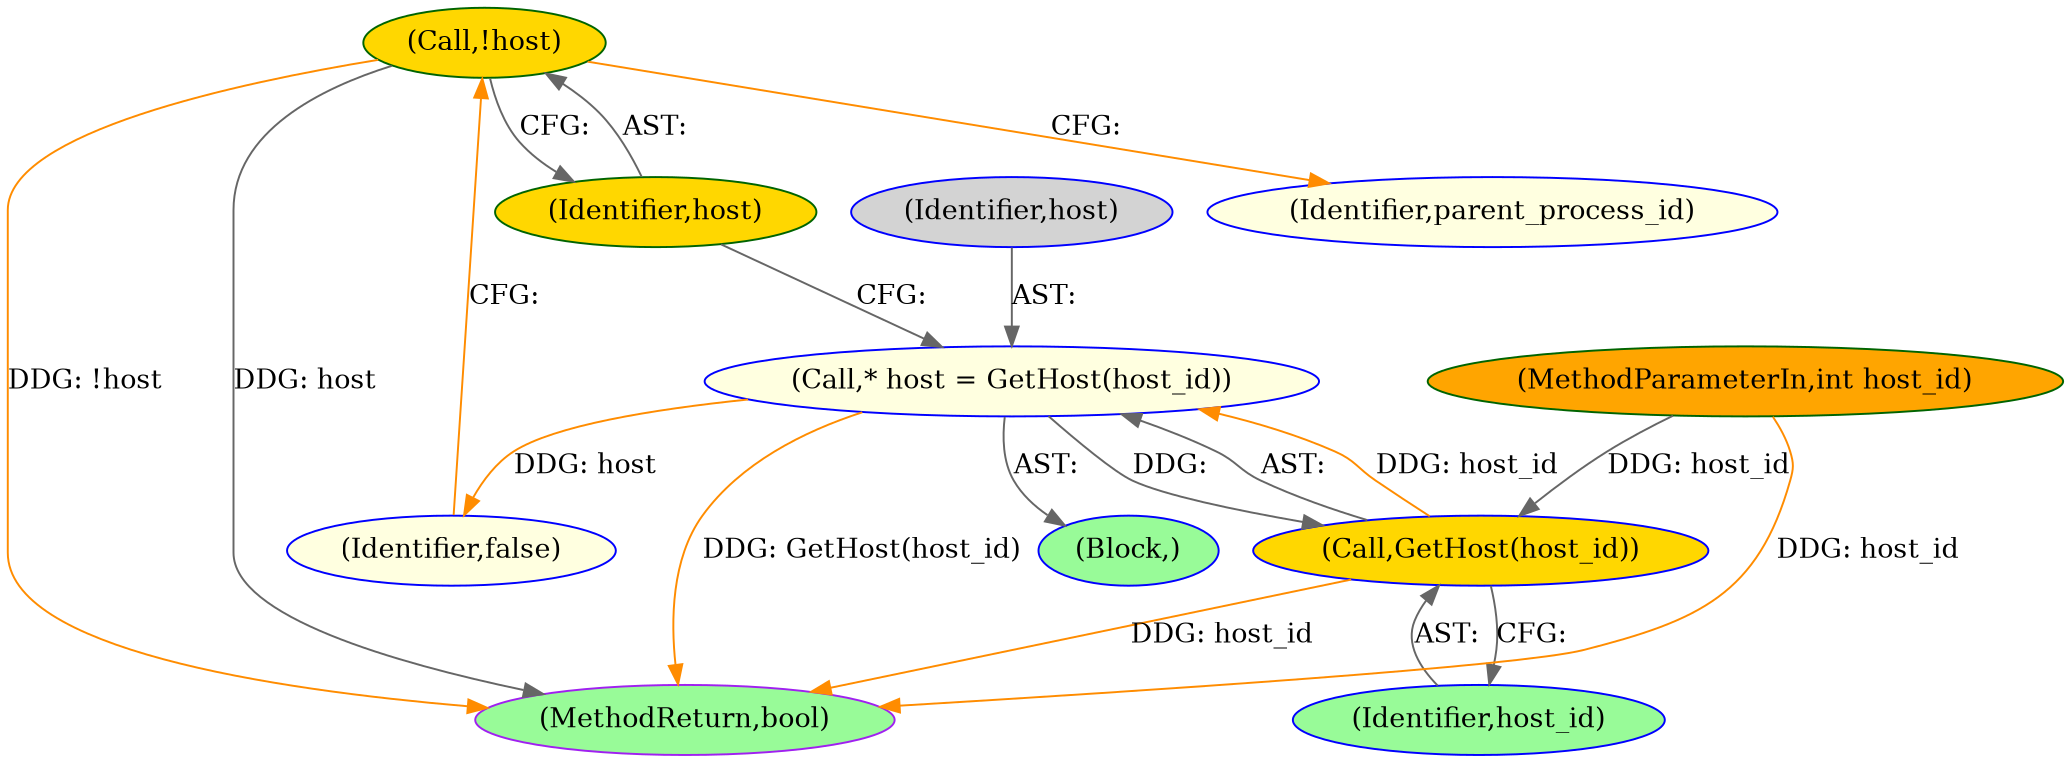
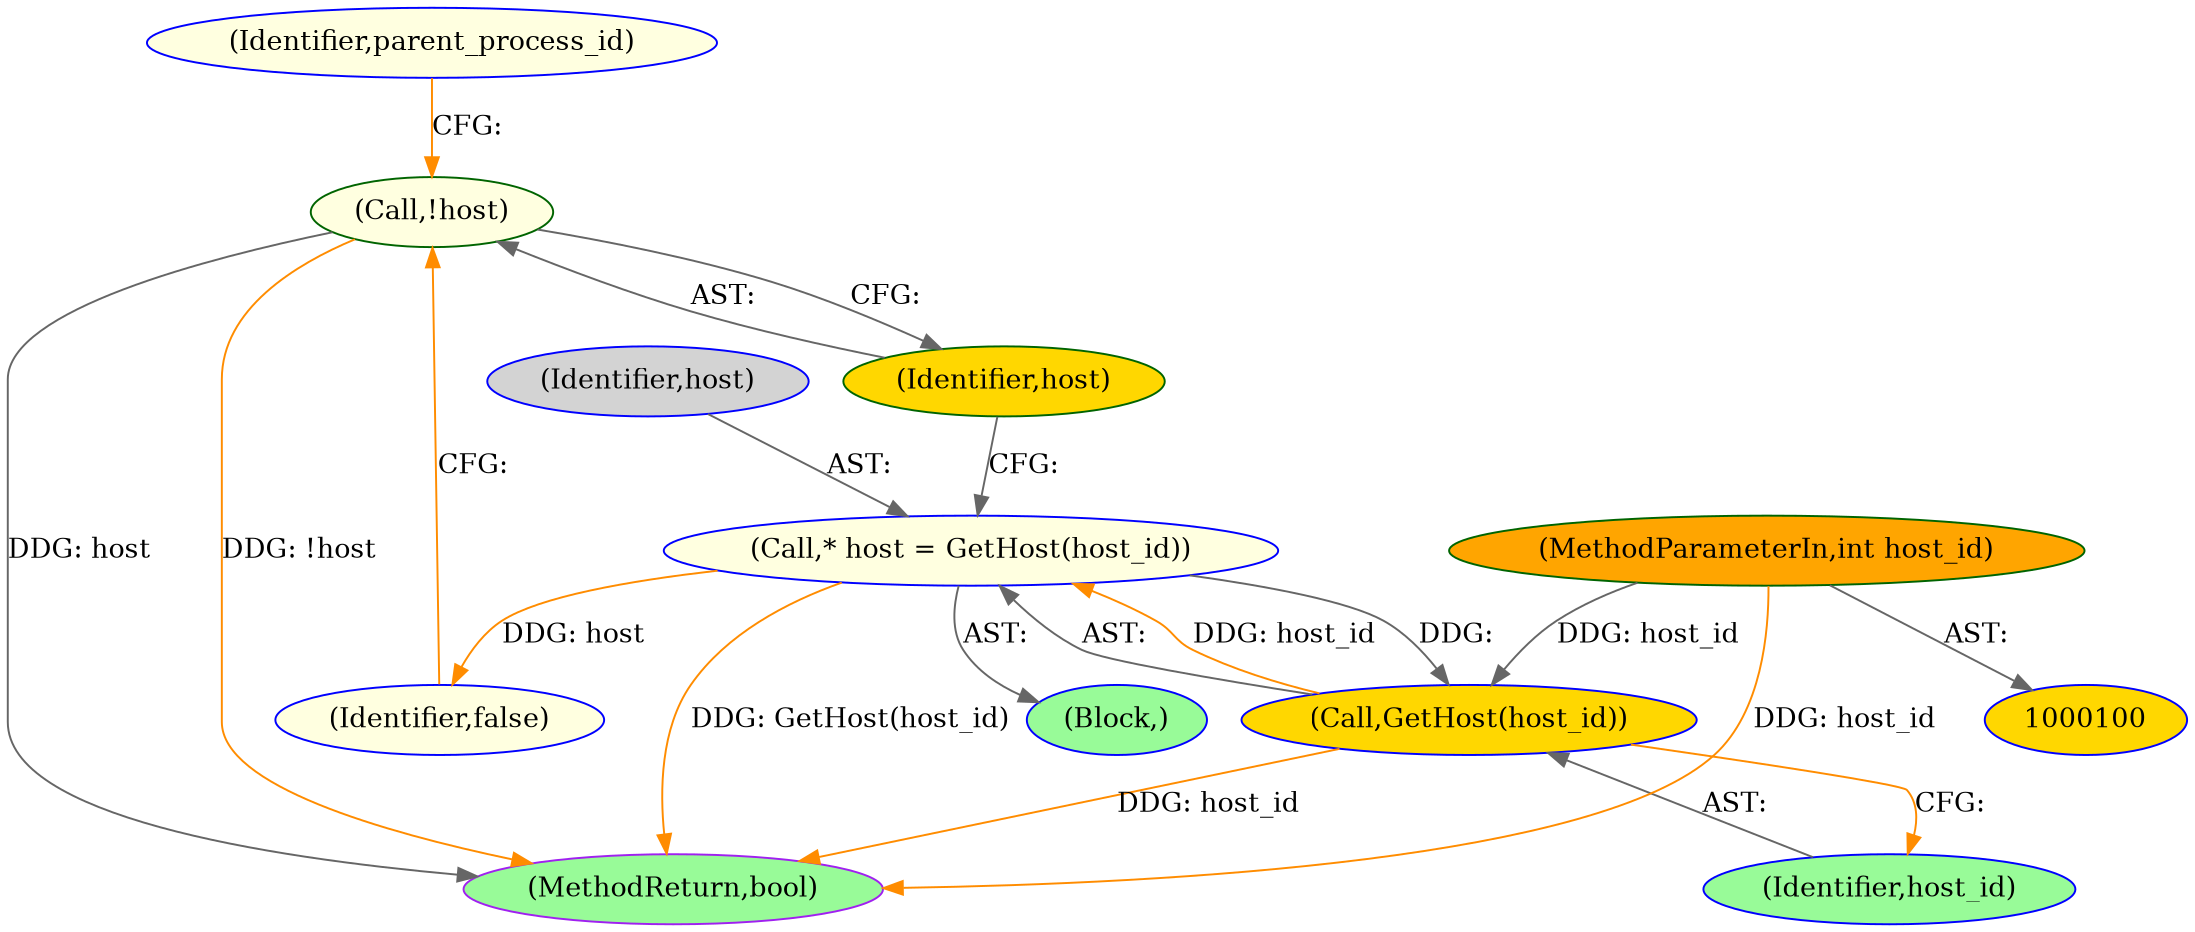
node "(Call,!host)": fillcolor gold -> lightyellow
edge "(Call,!host)" -> "(Identifier,parent_process_id)": reversed
edge "(Call,GetHost(host_id))" -> "(Identifier,host_id)": color gray40 -> darkorange
node "1000100": added
